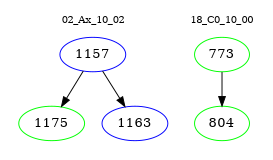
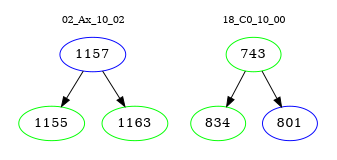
node "773": label "773" -> "743"
node "1175": label "1175" -> "1155"
node "1163": color blue -> green
node "804": label "804" -> "834"
node "801": added
